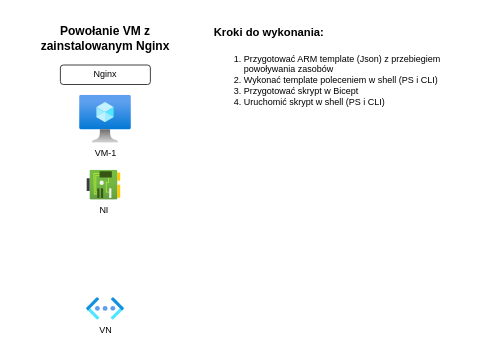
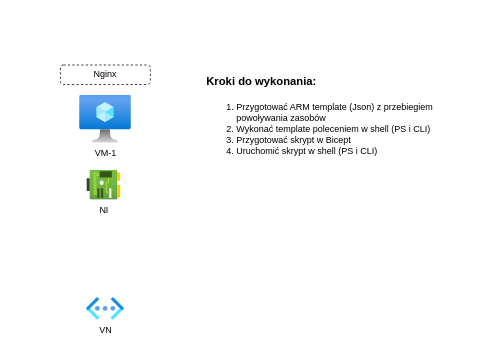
node "Powołanie VM z zainstalowanym Nginx": removed
node "Nginx": style solid -> dashed
node "Kroki do wykonania: Przygotować ARM template (Json) z przebiegiem powoływania zasobów Wykonać template poleceniem w shell (PS i CLI) Przygotować skrypt w Bicept Uruchomić skrypt w shell (PS i CLI)": moved (349, 79) -> (342, 128)
